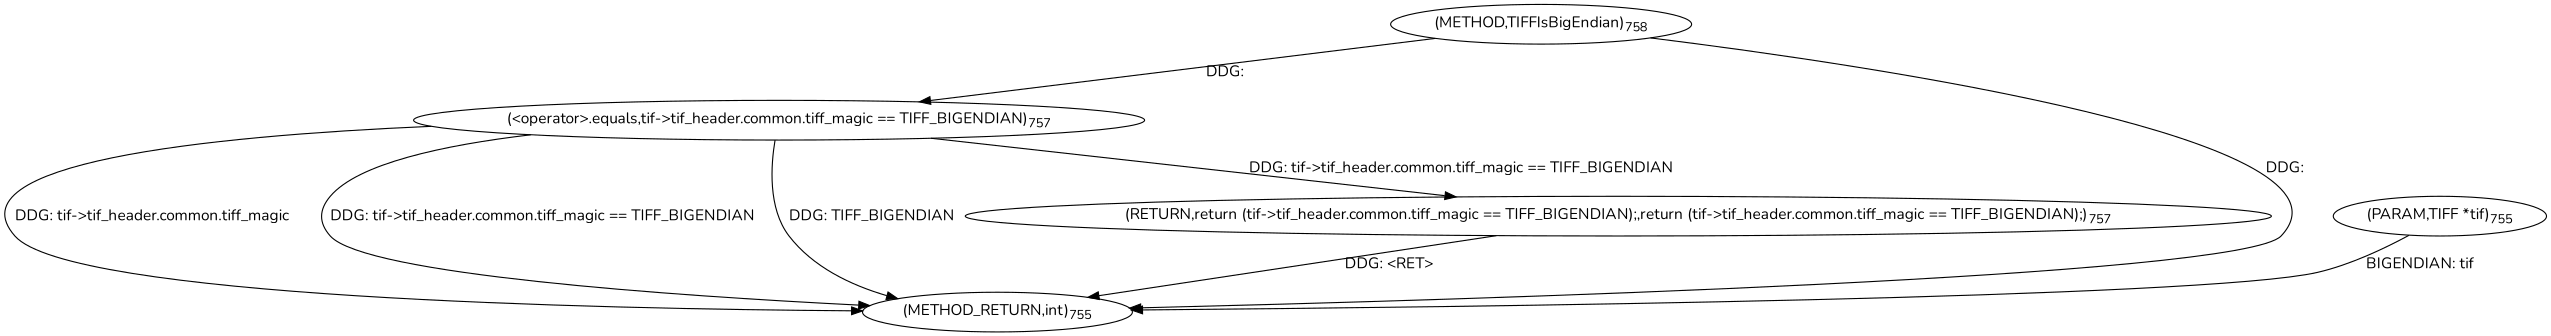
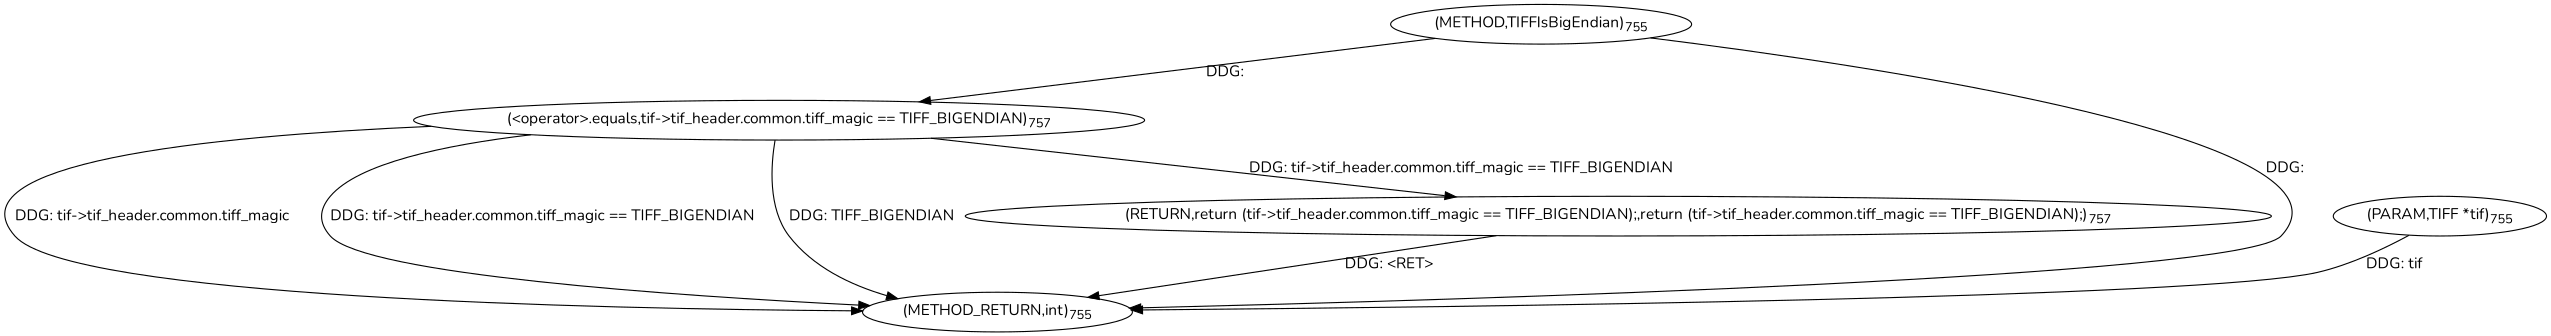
node "(METHOD,TIFFIsBigEndian)": text "758" -> "755"
edge "(PARAM,TIFF *tif)" -> "(METHOD_RETURN,int)": label "BIGENDIAN: tif" -> "DDG: tif"
